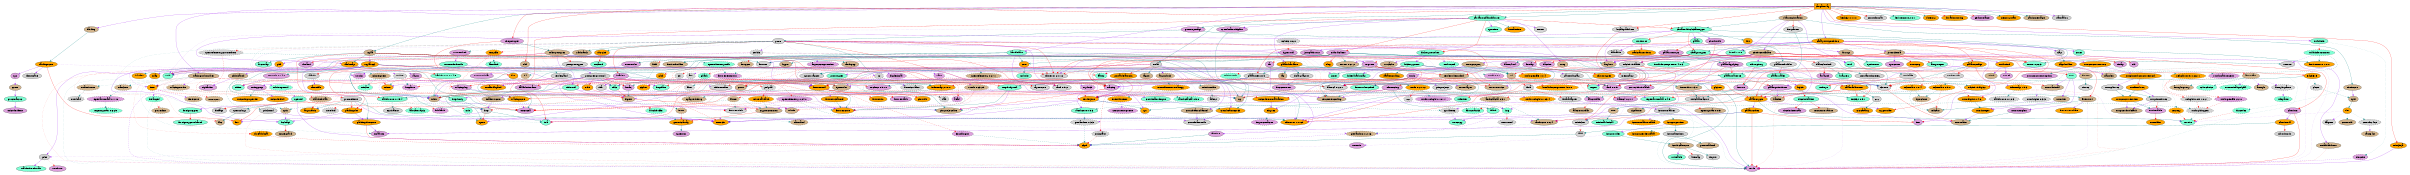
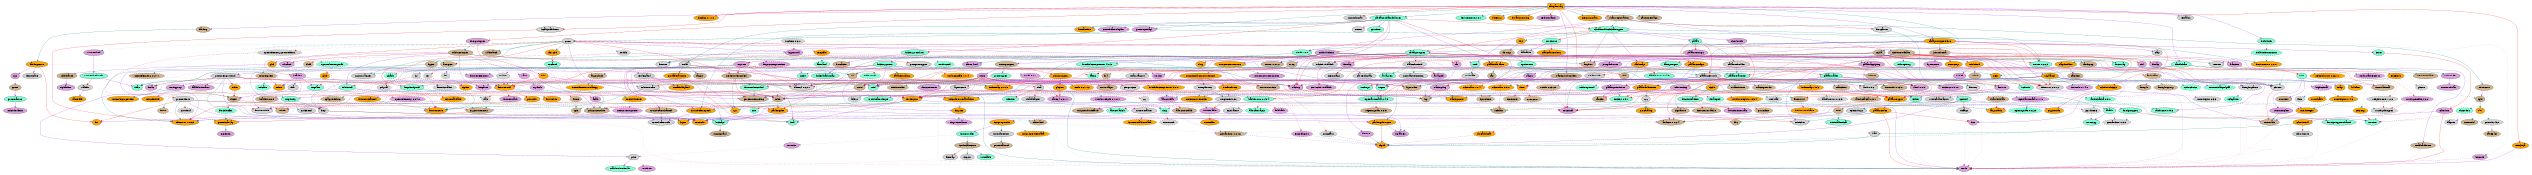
node "stats_alloc": label "stats_alloc" -> "set_alloc"
edge "itertools 0.13.0" -> "rusticata-macros": now "itertools 0.13.0" -> "either"
node "twox-hash": added
